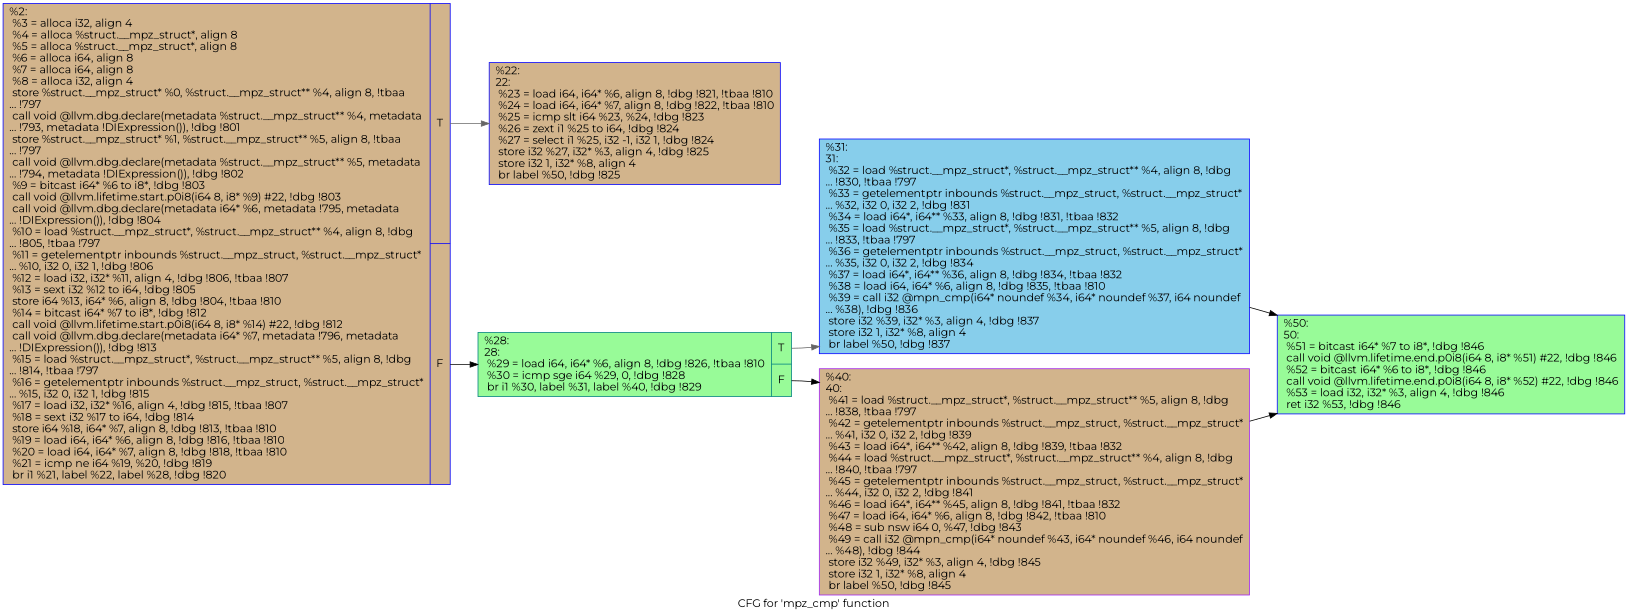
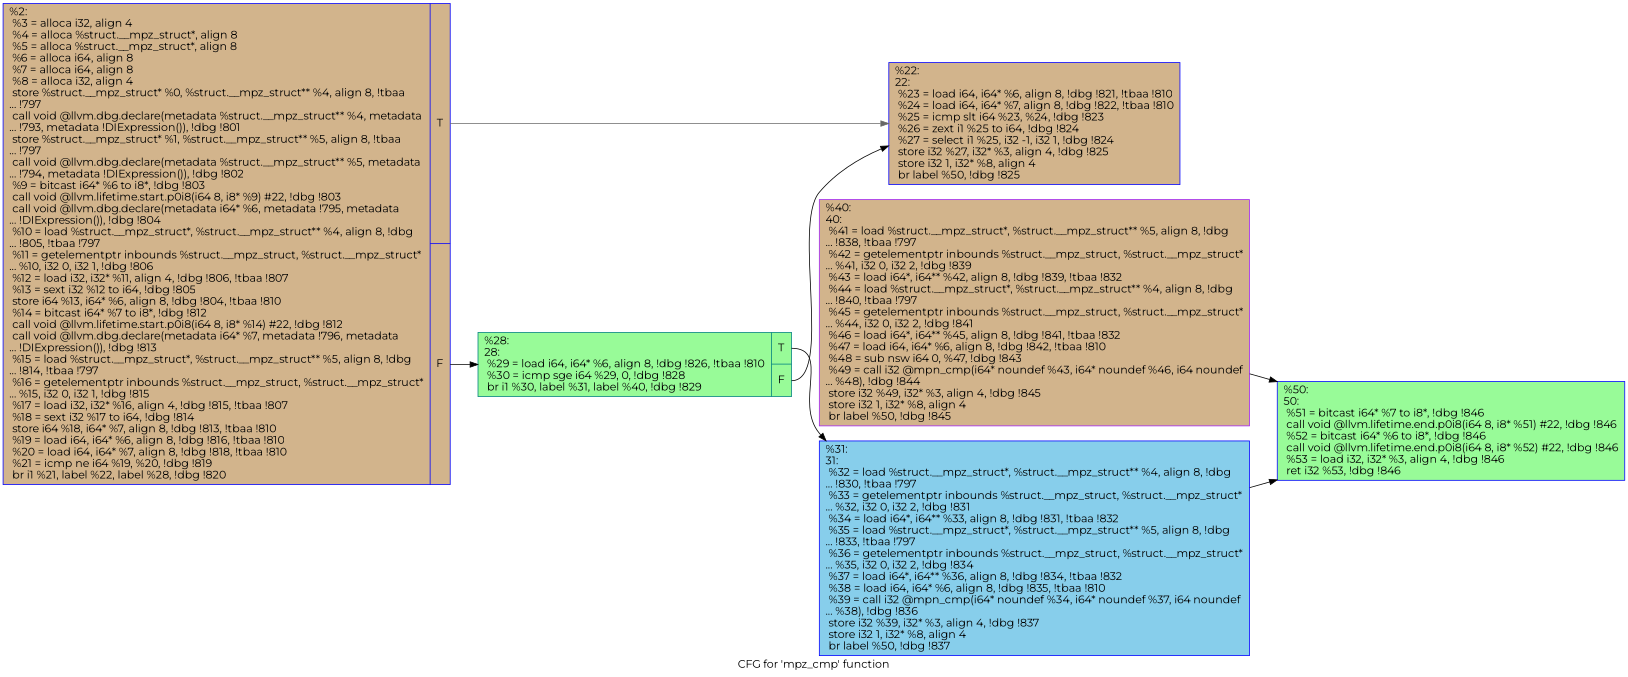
edge "%28:" -> "%31:": color gray40 -> black
edge "%28:" -> "%40:": now "%28:" -> "%22:"
